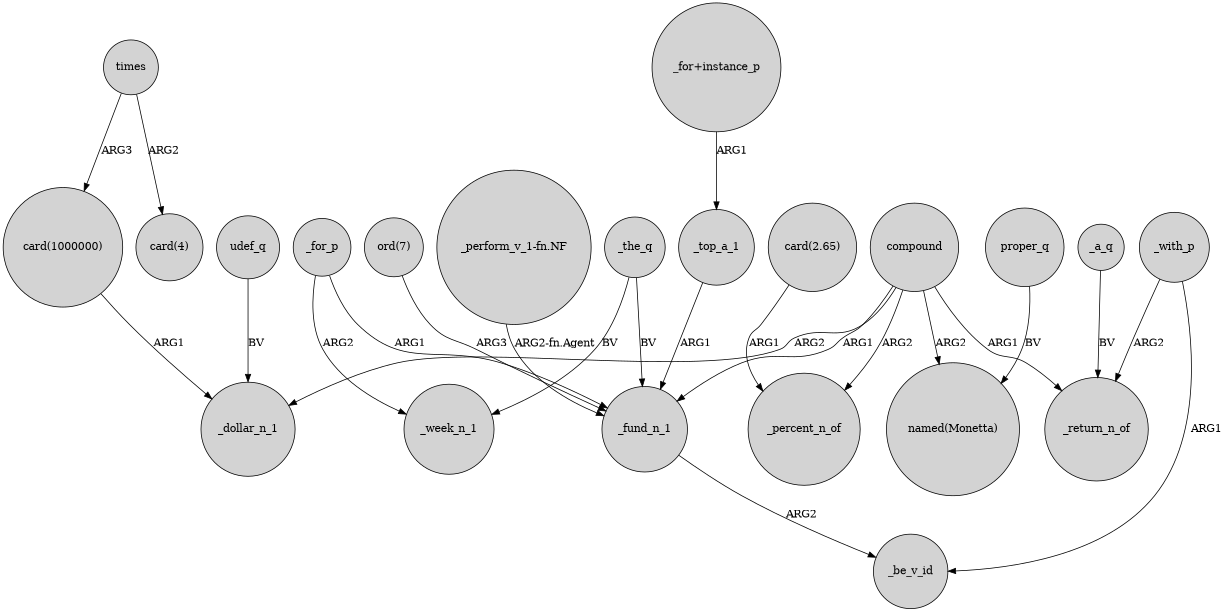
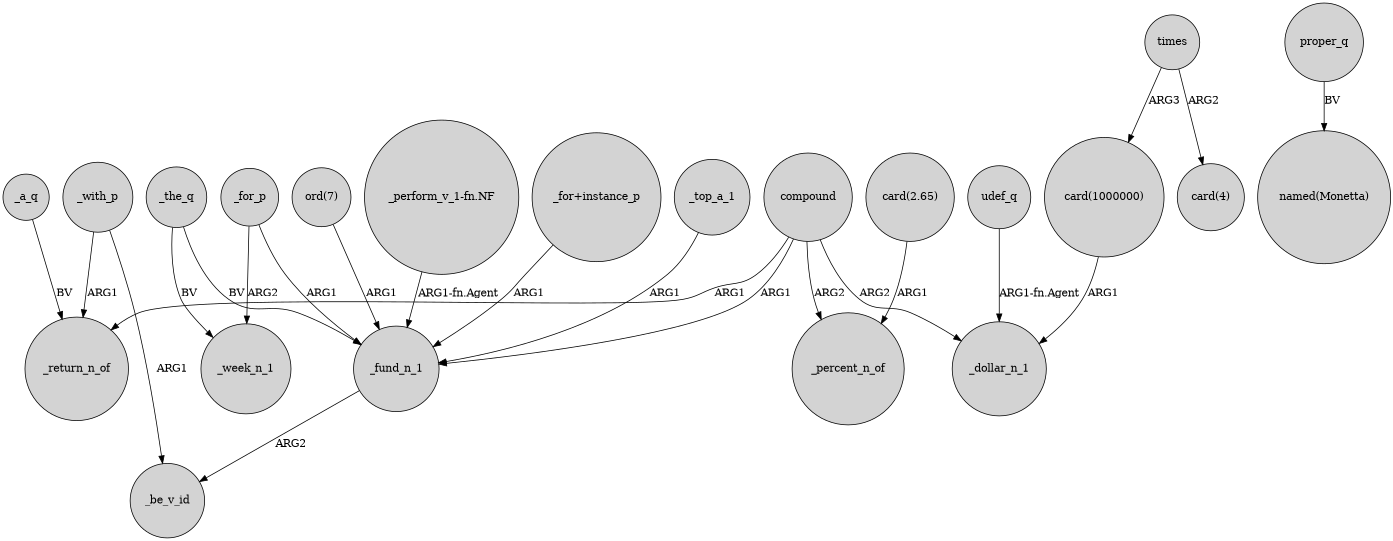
edge "_for+instance_p" -> "_top_a_1": now "_for+instance_p" -> "_fund_n_1"
edge "compound" -> "named(Monetta)": removed, label "ARG2"
edge "udef_q" -> "_dollar_n_1": label "BV" -> "ARG1-fn.Agent"
edge "ord(7)" -> "_fund_n_1": label "ARG3" -> "ARG1"
edge "_perform_v_1-fn.NF" -> "_fund_n_1": label "ARG2-fn.Agent" -> "ARG1-fn.Agent"
edge "_with_p" -> "_return_n_of": label "ARG2" -> "ARG1"
